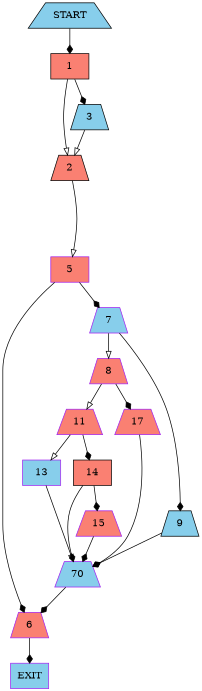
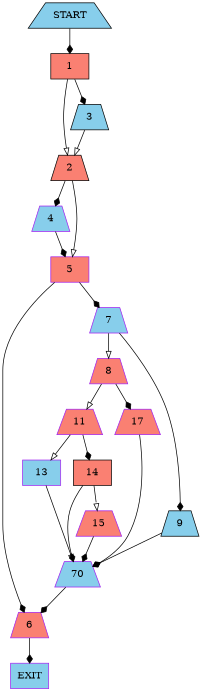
node "4": added
edge "14" -> "15": arrowhead diamond -> onormal
